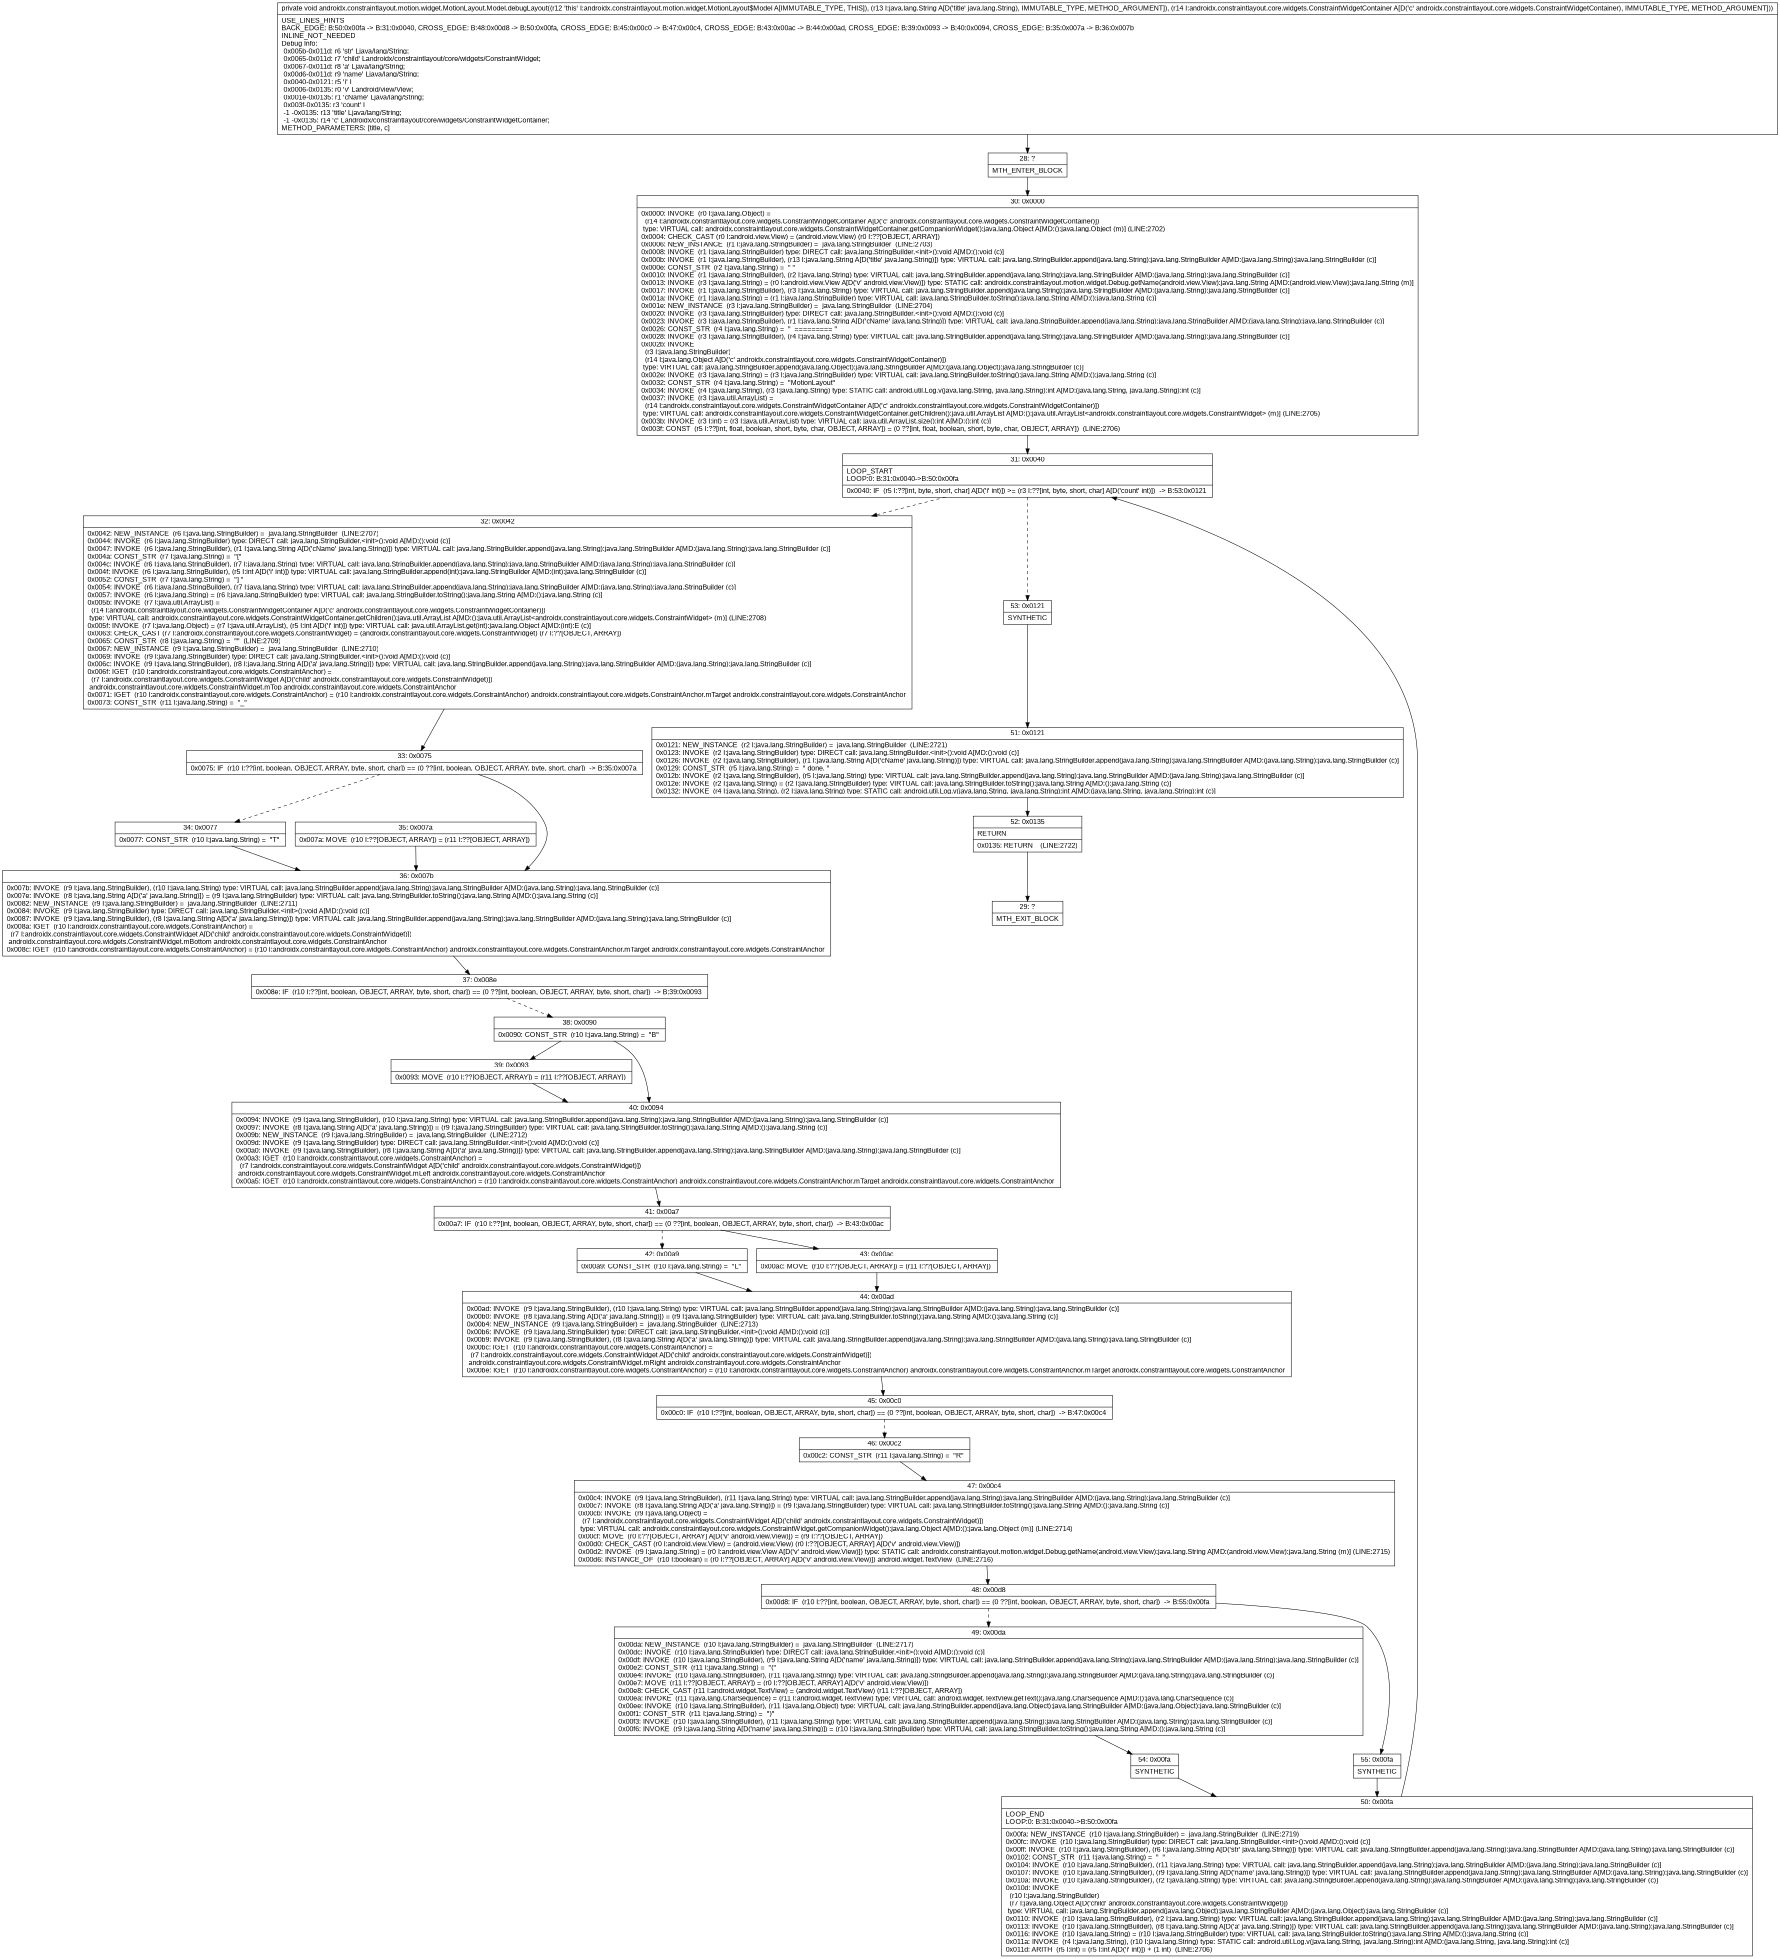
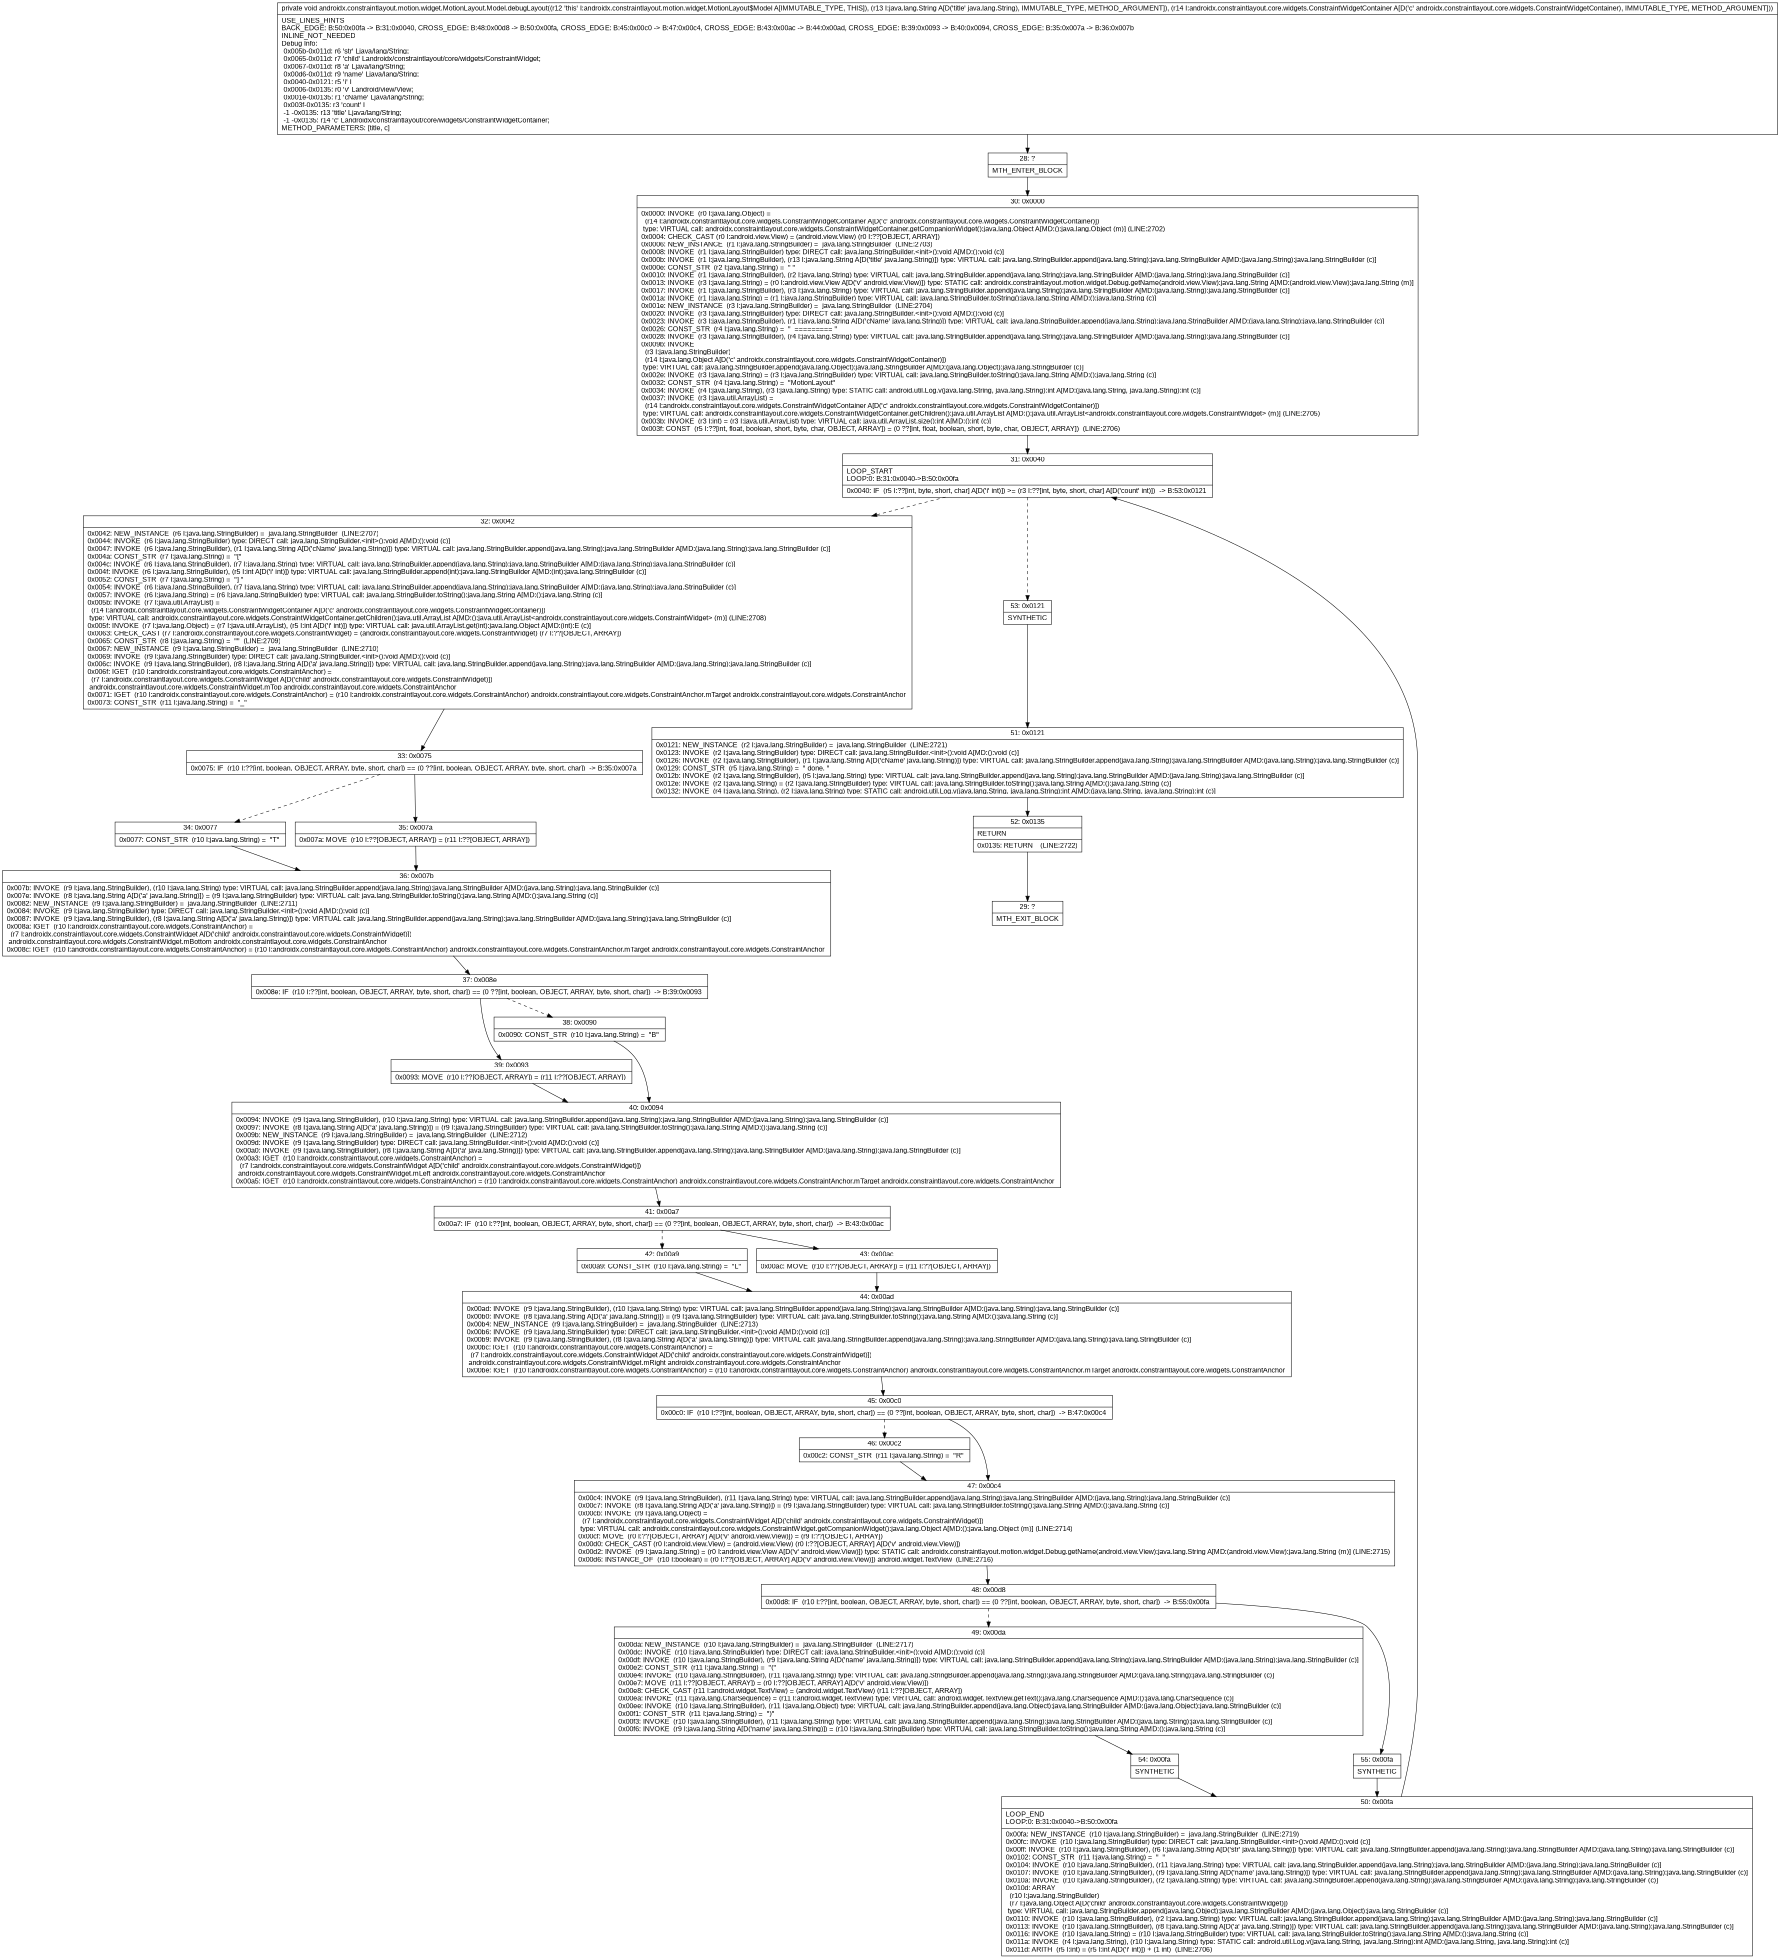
node "30: 0x0000": text "0x002b: INVOKE" -> "0x009b: INVOKE"
edge "33: 0x0075" -> "36: 0x007b": now "33: 0x0075" -> "35: 0x007a"
edge "38: 0x0090" -> "39: 0x0093": now "37: 0x008e" -> "39: 0x0093"
edge "45: 0x00c0" -> "47: 0x00c4": added
node "50: 0x00fa": text "0x010d: INVOKE" -> "0x010d: ARRAY"
